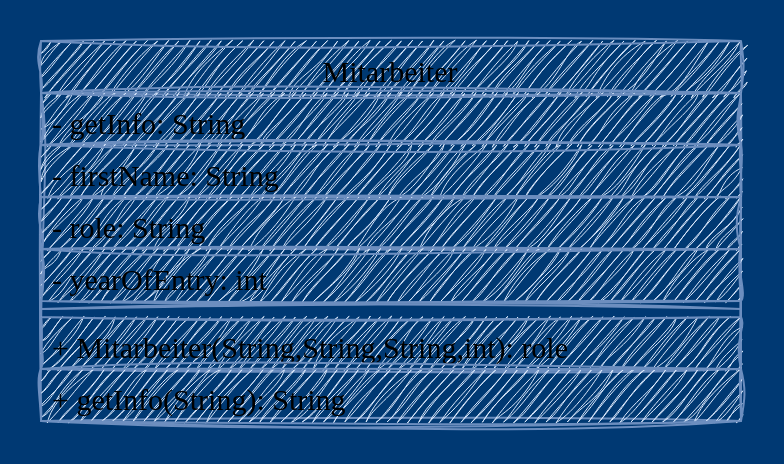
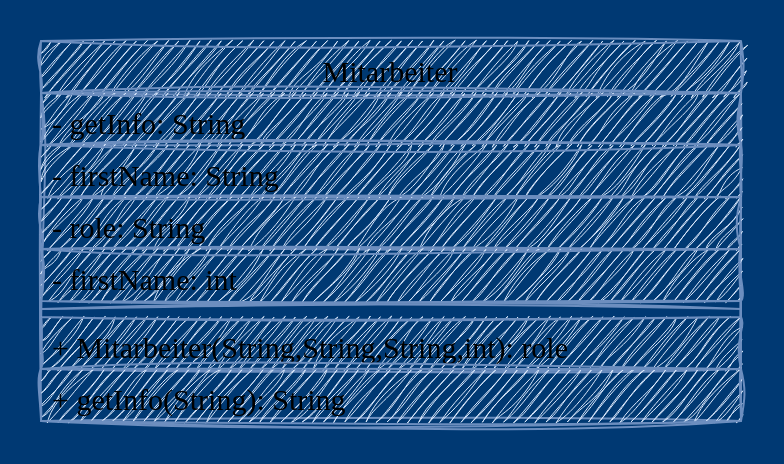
node "- yearOfEntry: int": label "- yearOfEntry: int" -> "- firstName: int"
